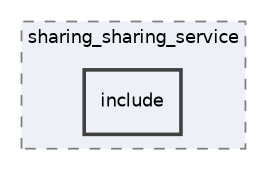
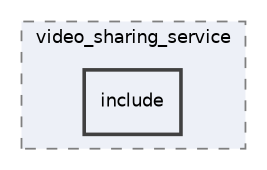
cluster "sharing_sharing_service": label "sharing_sharing_service" -> "video_sharing_service"
